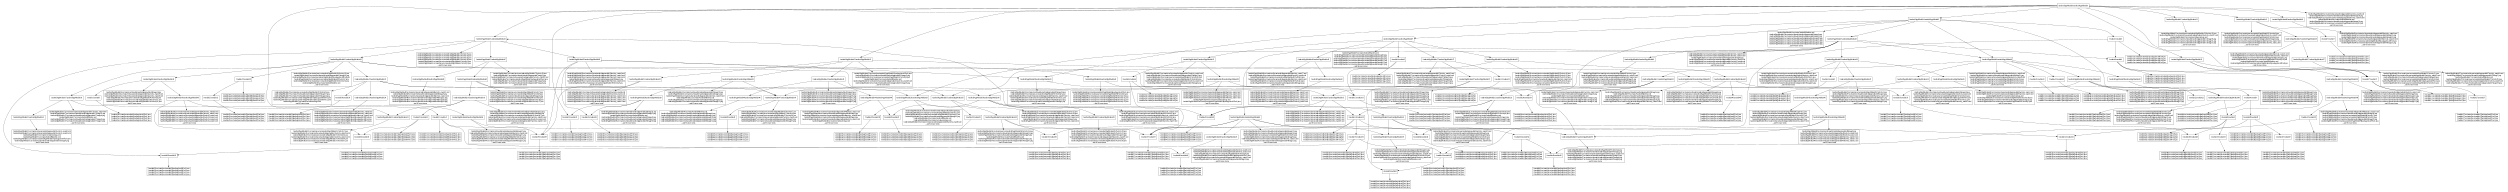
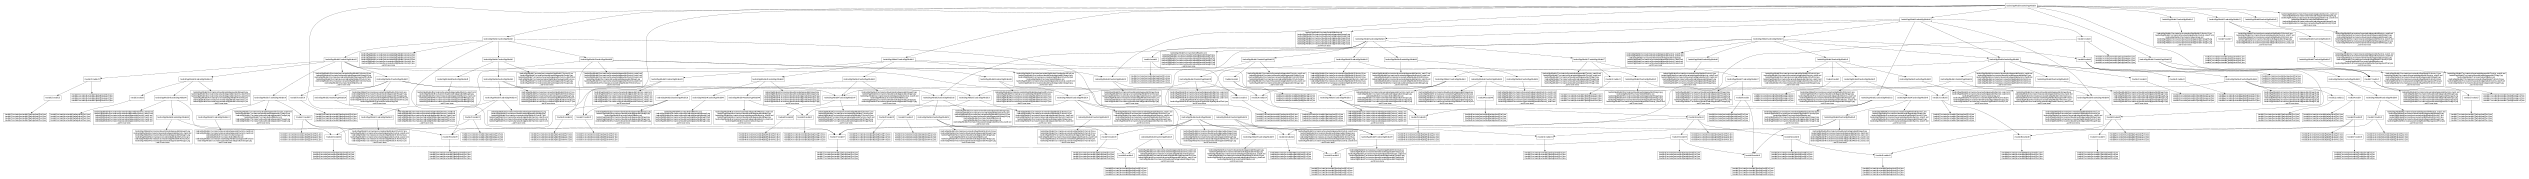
edge "//module37:module37" -> "//androidAppModule1:androidAppModule1": reversed
edge "//module18:module18" -> "//module9:module9": reversed
